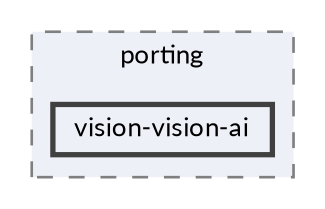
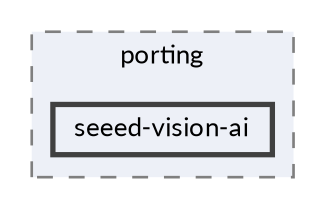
node "vision-vision-ai": label "vision-vision-ai" -> "seeed-vision-ai"
